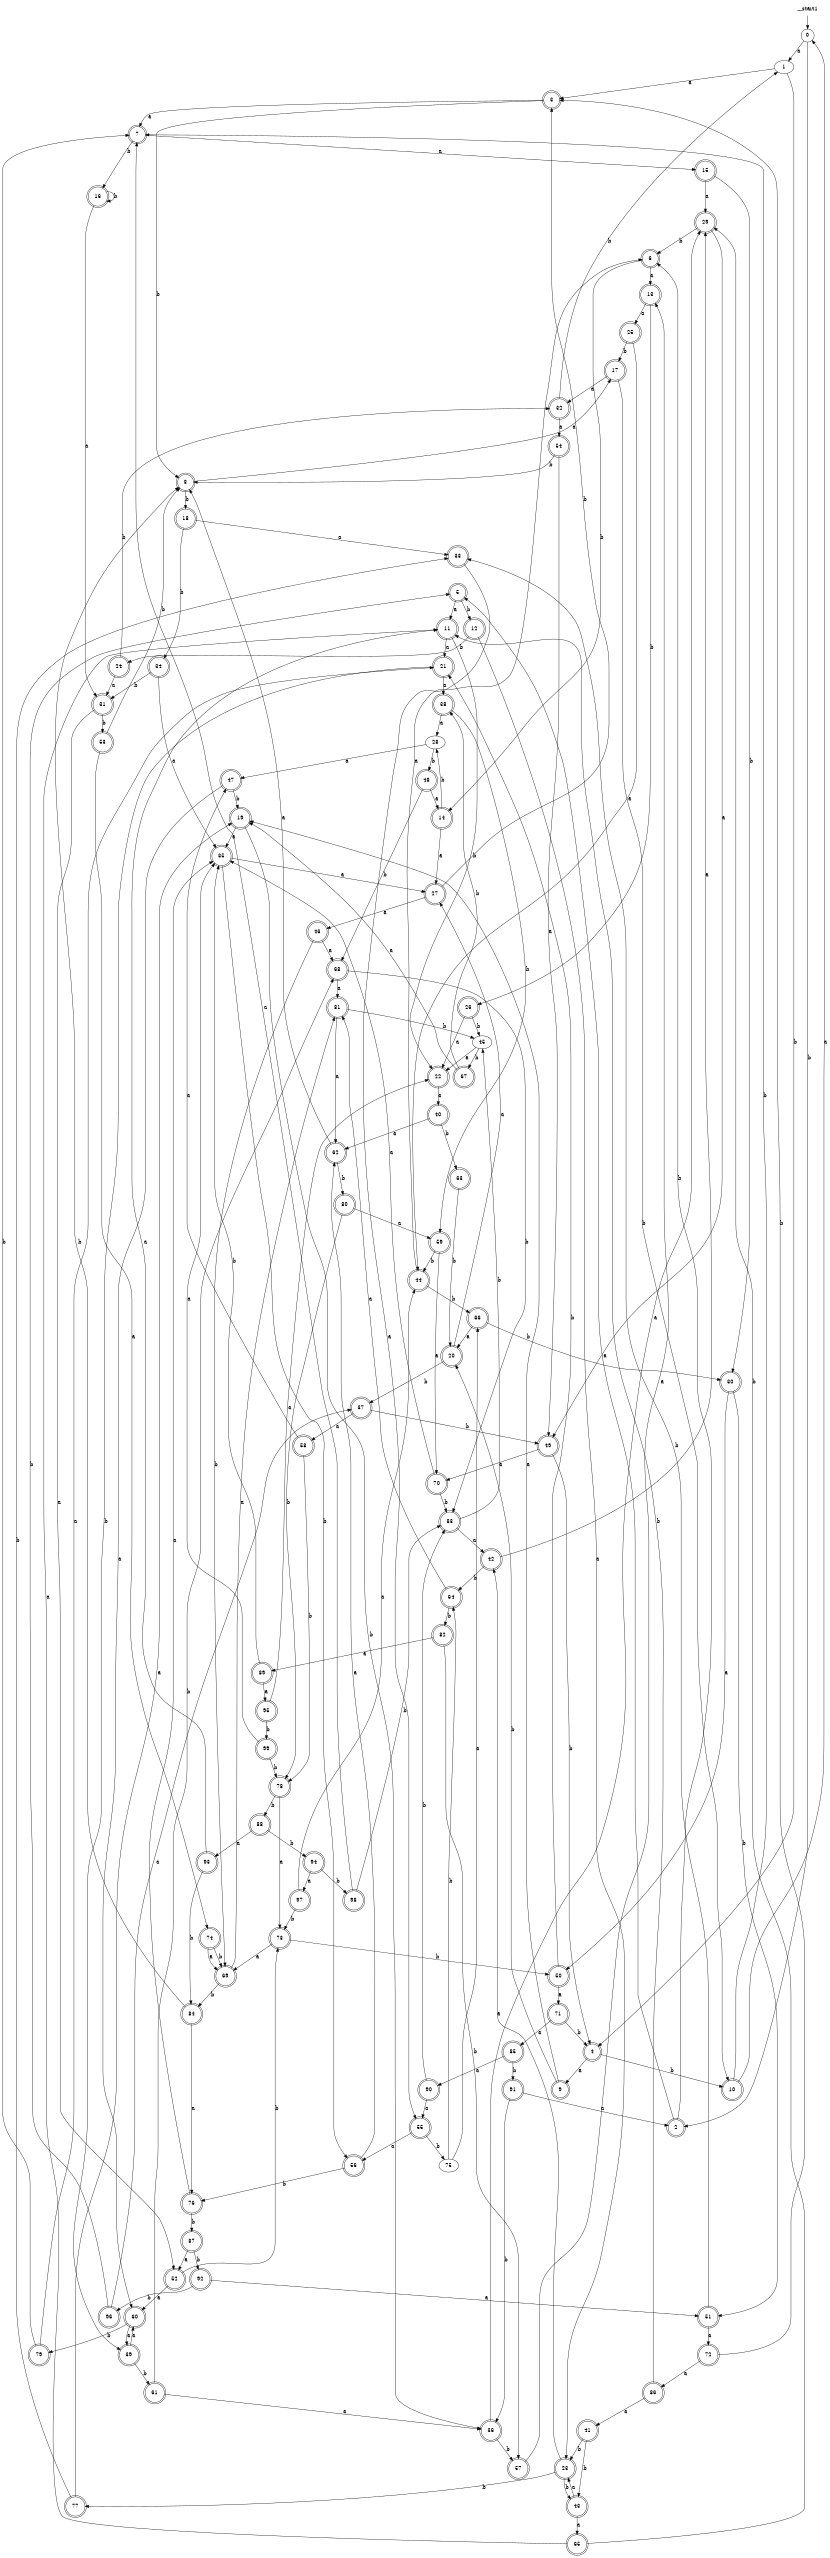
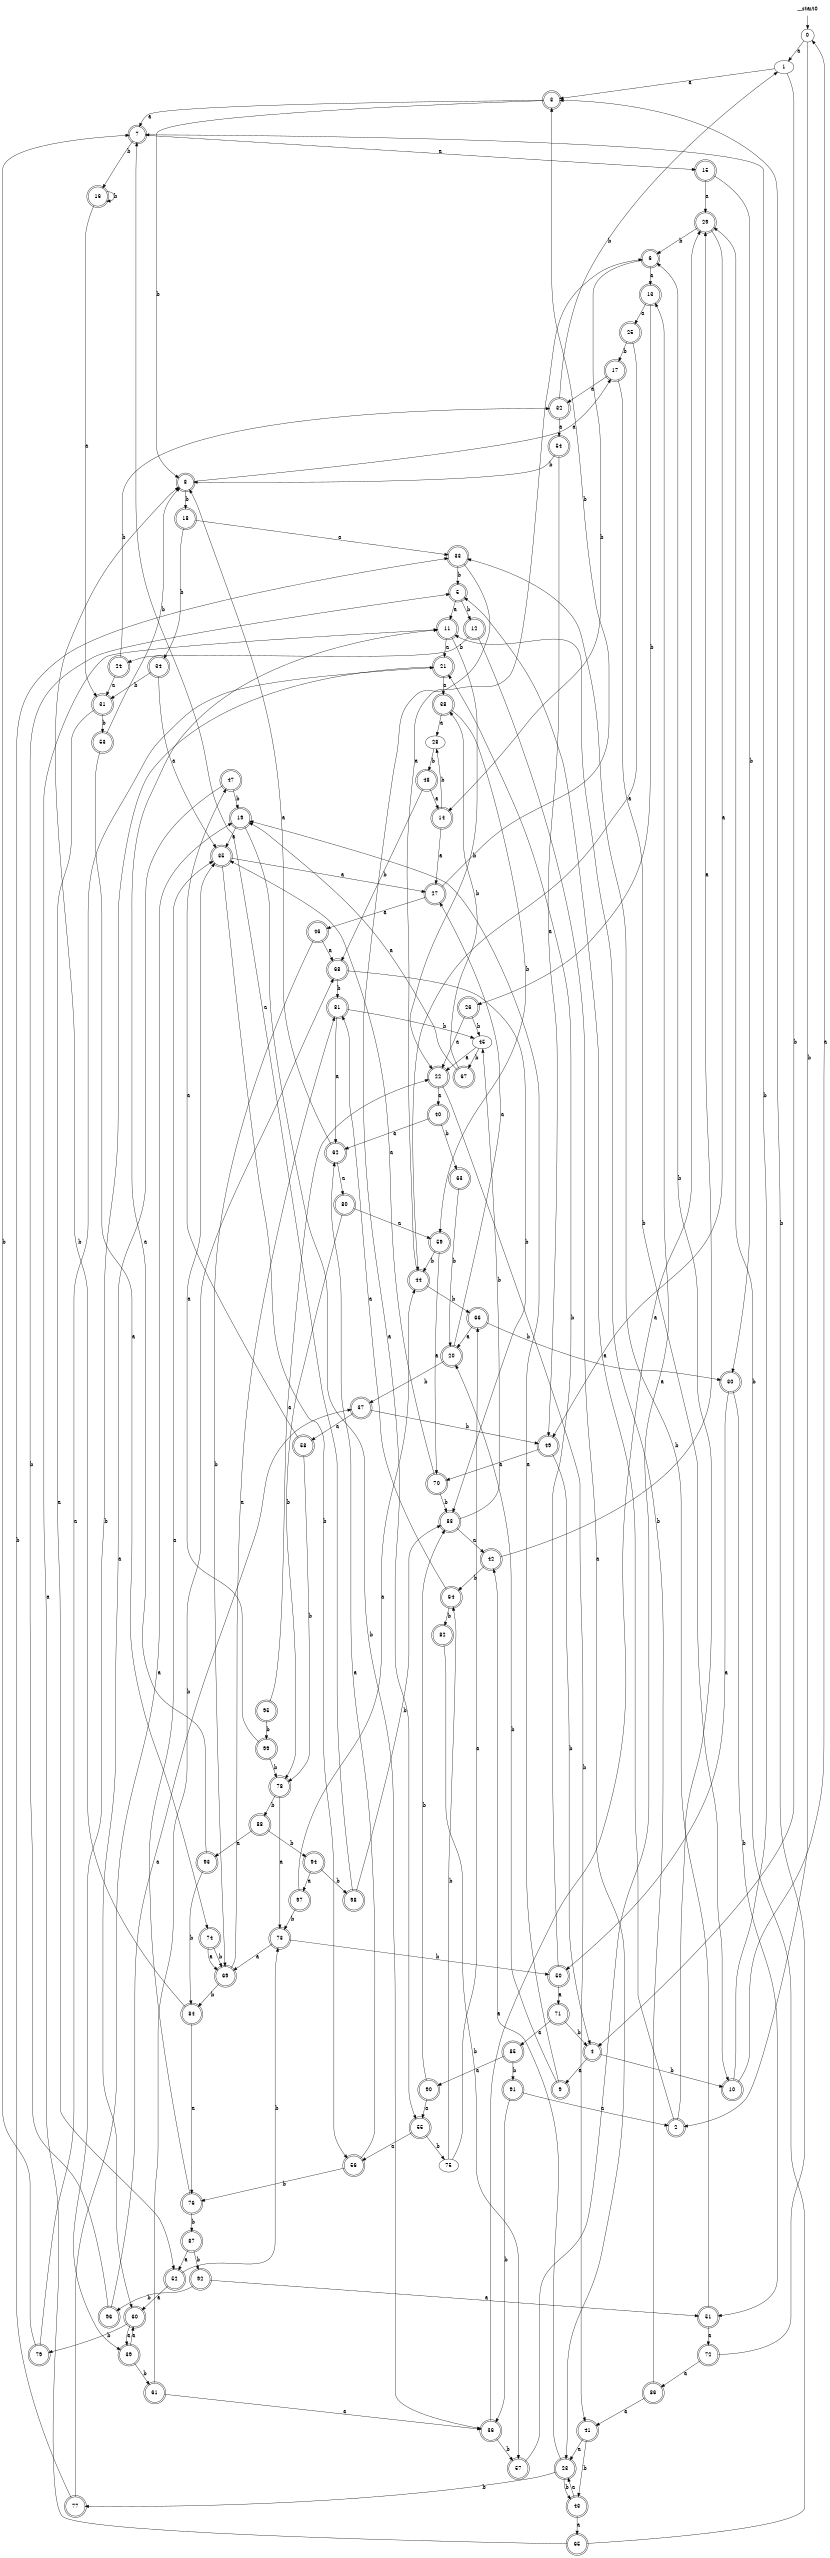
node "__start1": label "__start1" -> "__start0"
edge "33" -> "5": added, label "b"
edge "28" -> "47": removed, label "a"
edge "68" -> "81": label "a" -> "b"
edge "62" -> "80": label "b" -> "a"
node "89": removed
edge "22" -> "41": added, label "b"
edge "41" -> "23": label "b" -> "a"
